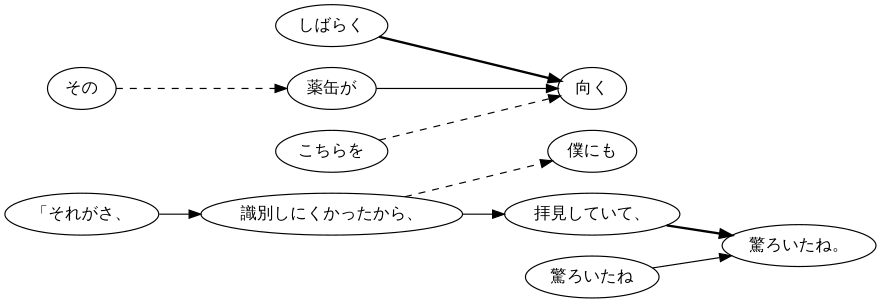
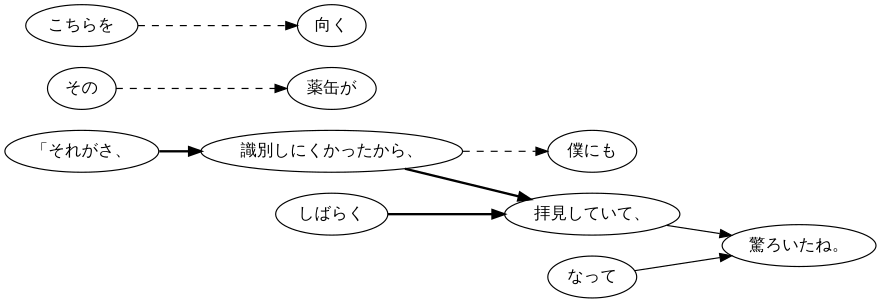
edge "しばらく" -> "向く": now "しばらく" -> "拝見していて、"
edge "薬缶が" -> "向く": removed
edge "「それがさ、" -> "識別しにくかったから、": style solid -> bold
edge "識別しにくかったから、" -> "拝見していて、": style solid -> bold
edge "拝見していて、" -> "驚ろいたね。": style bold -> solid
node "驚ろいたね": label "驚ろいたね" -> "なって"
